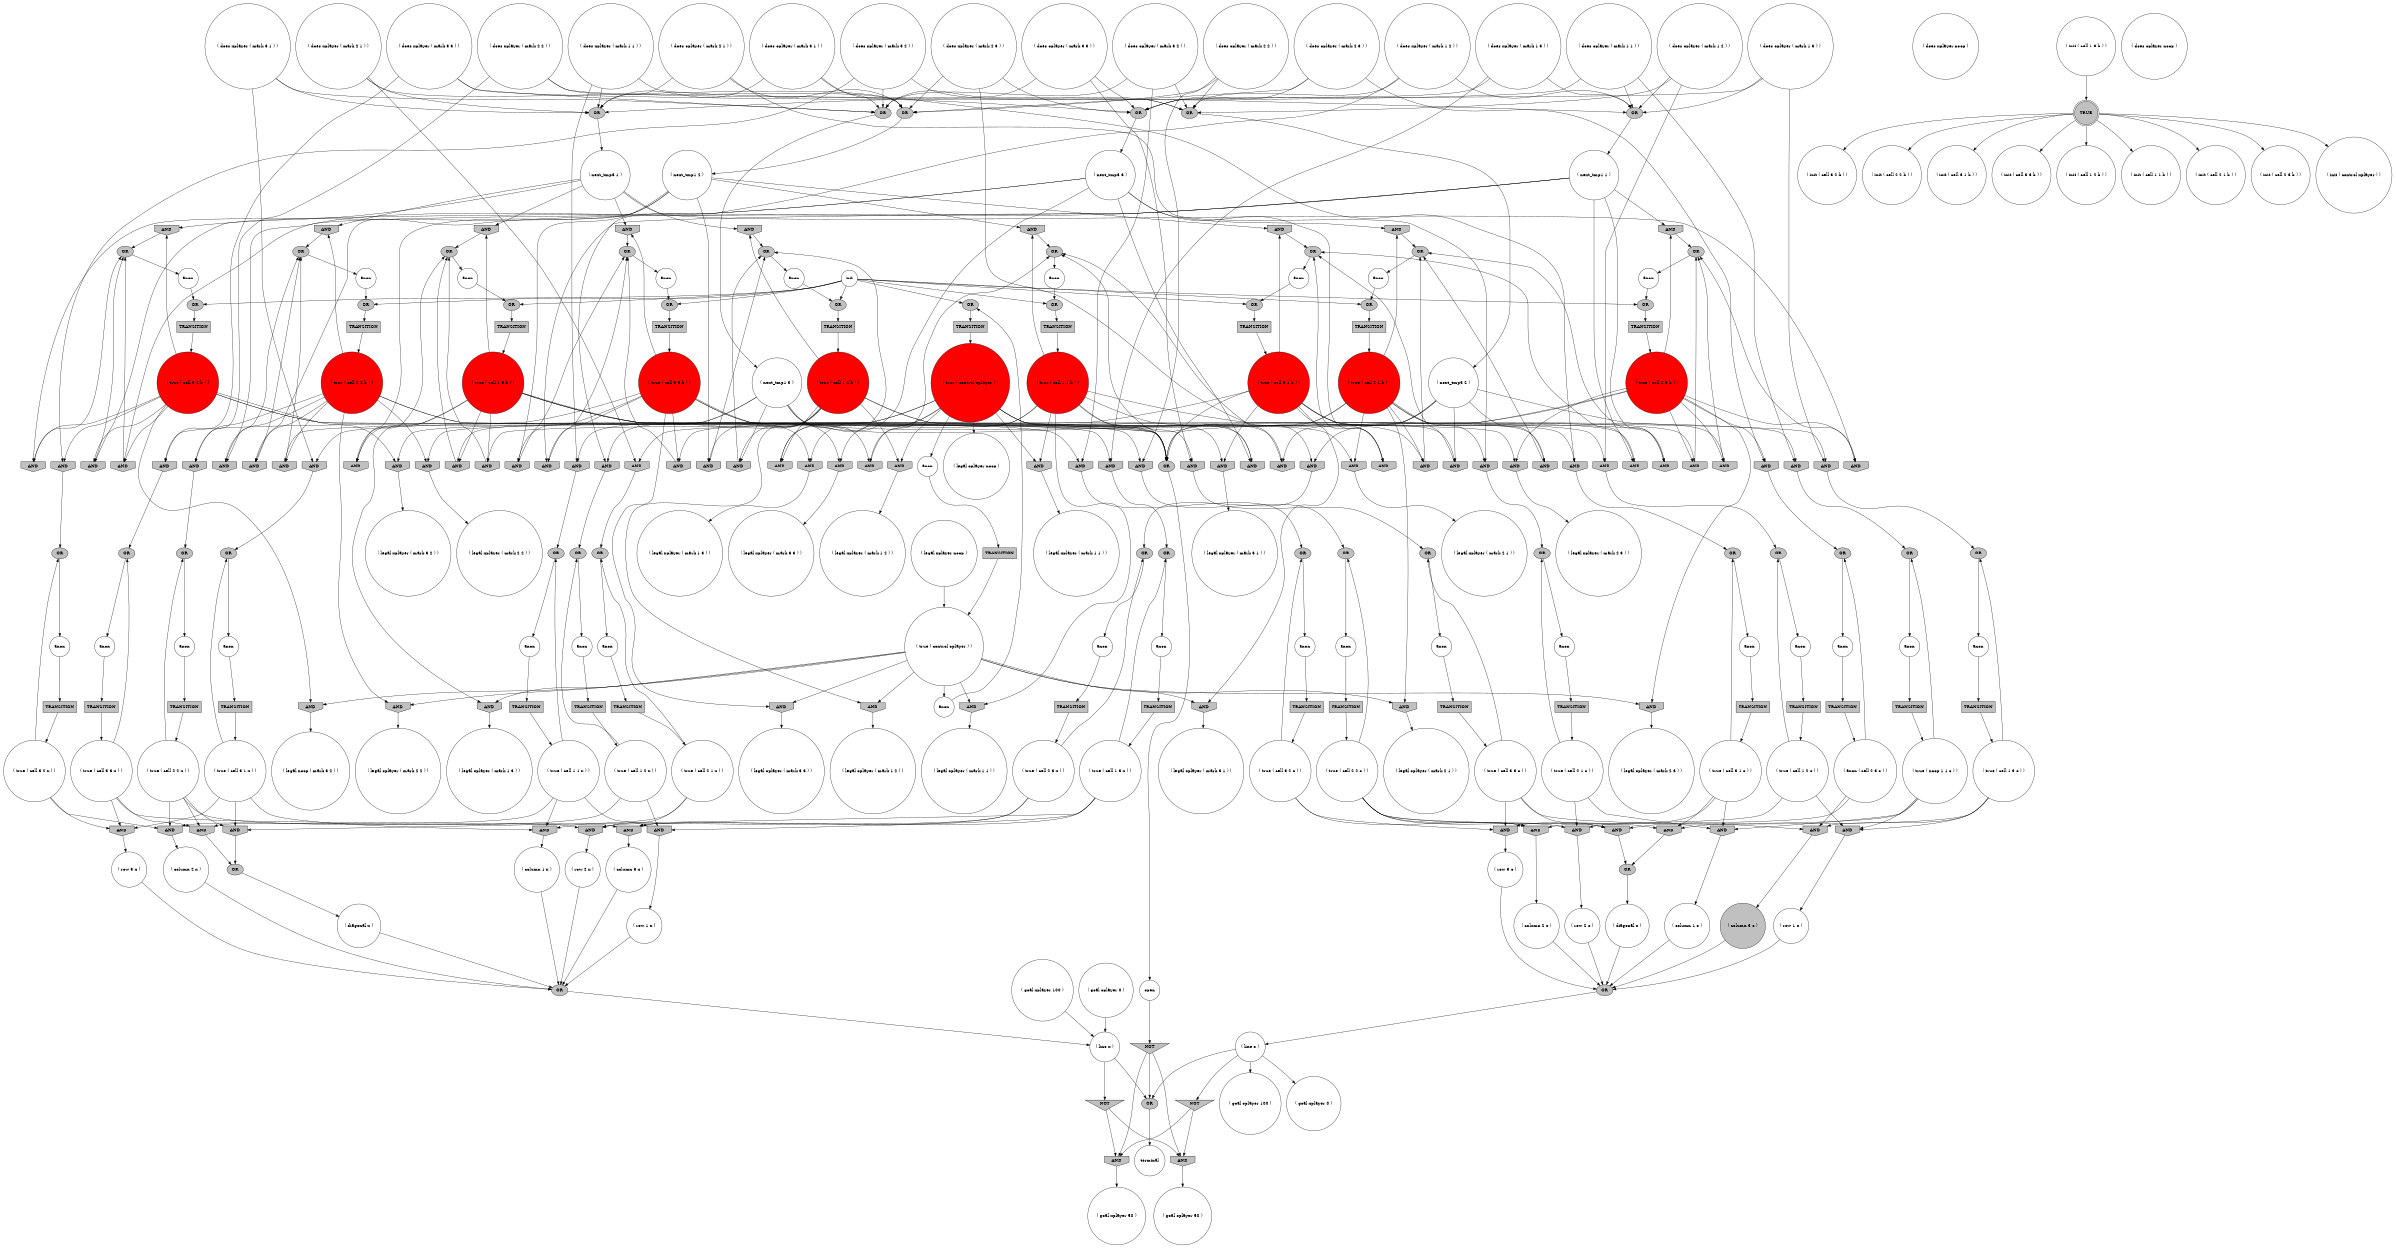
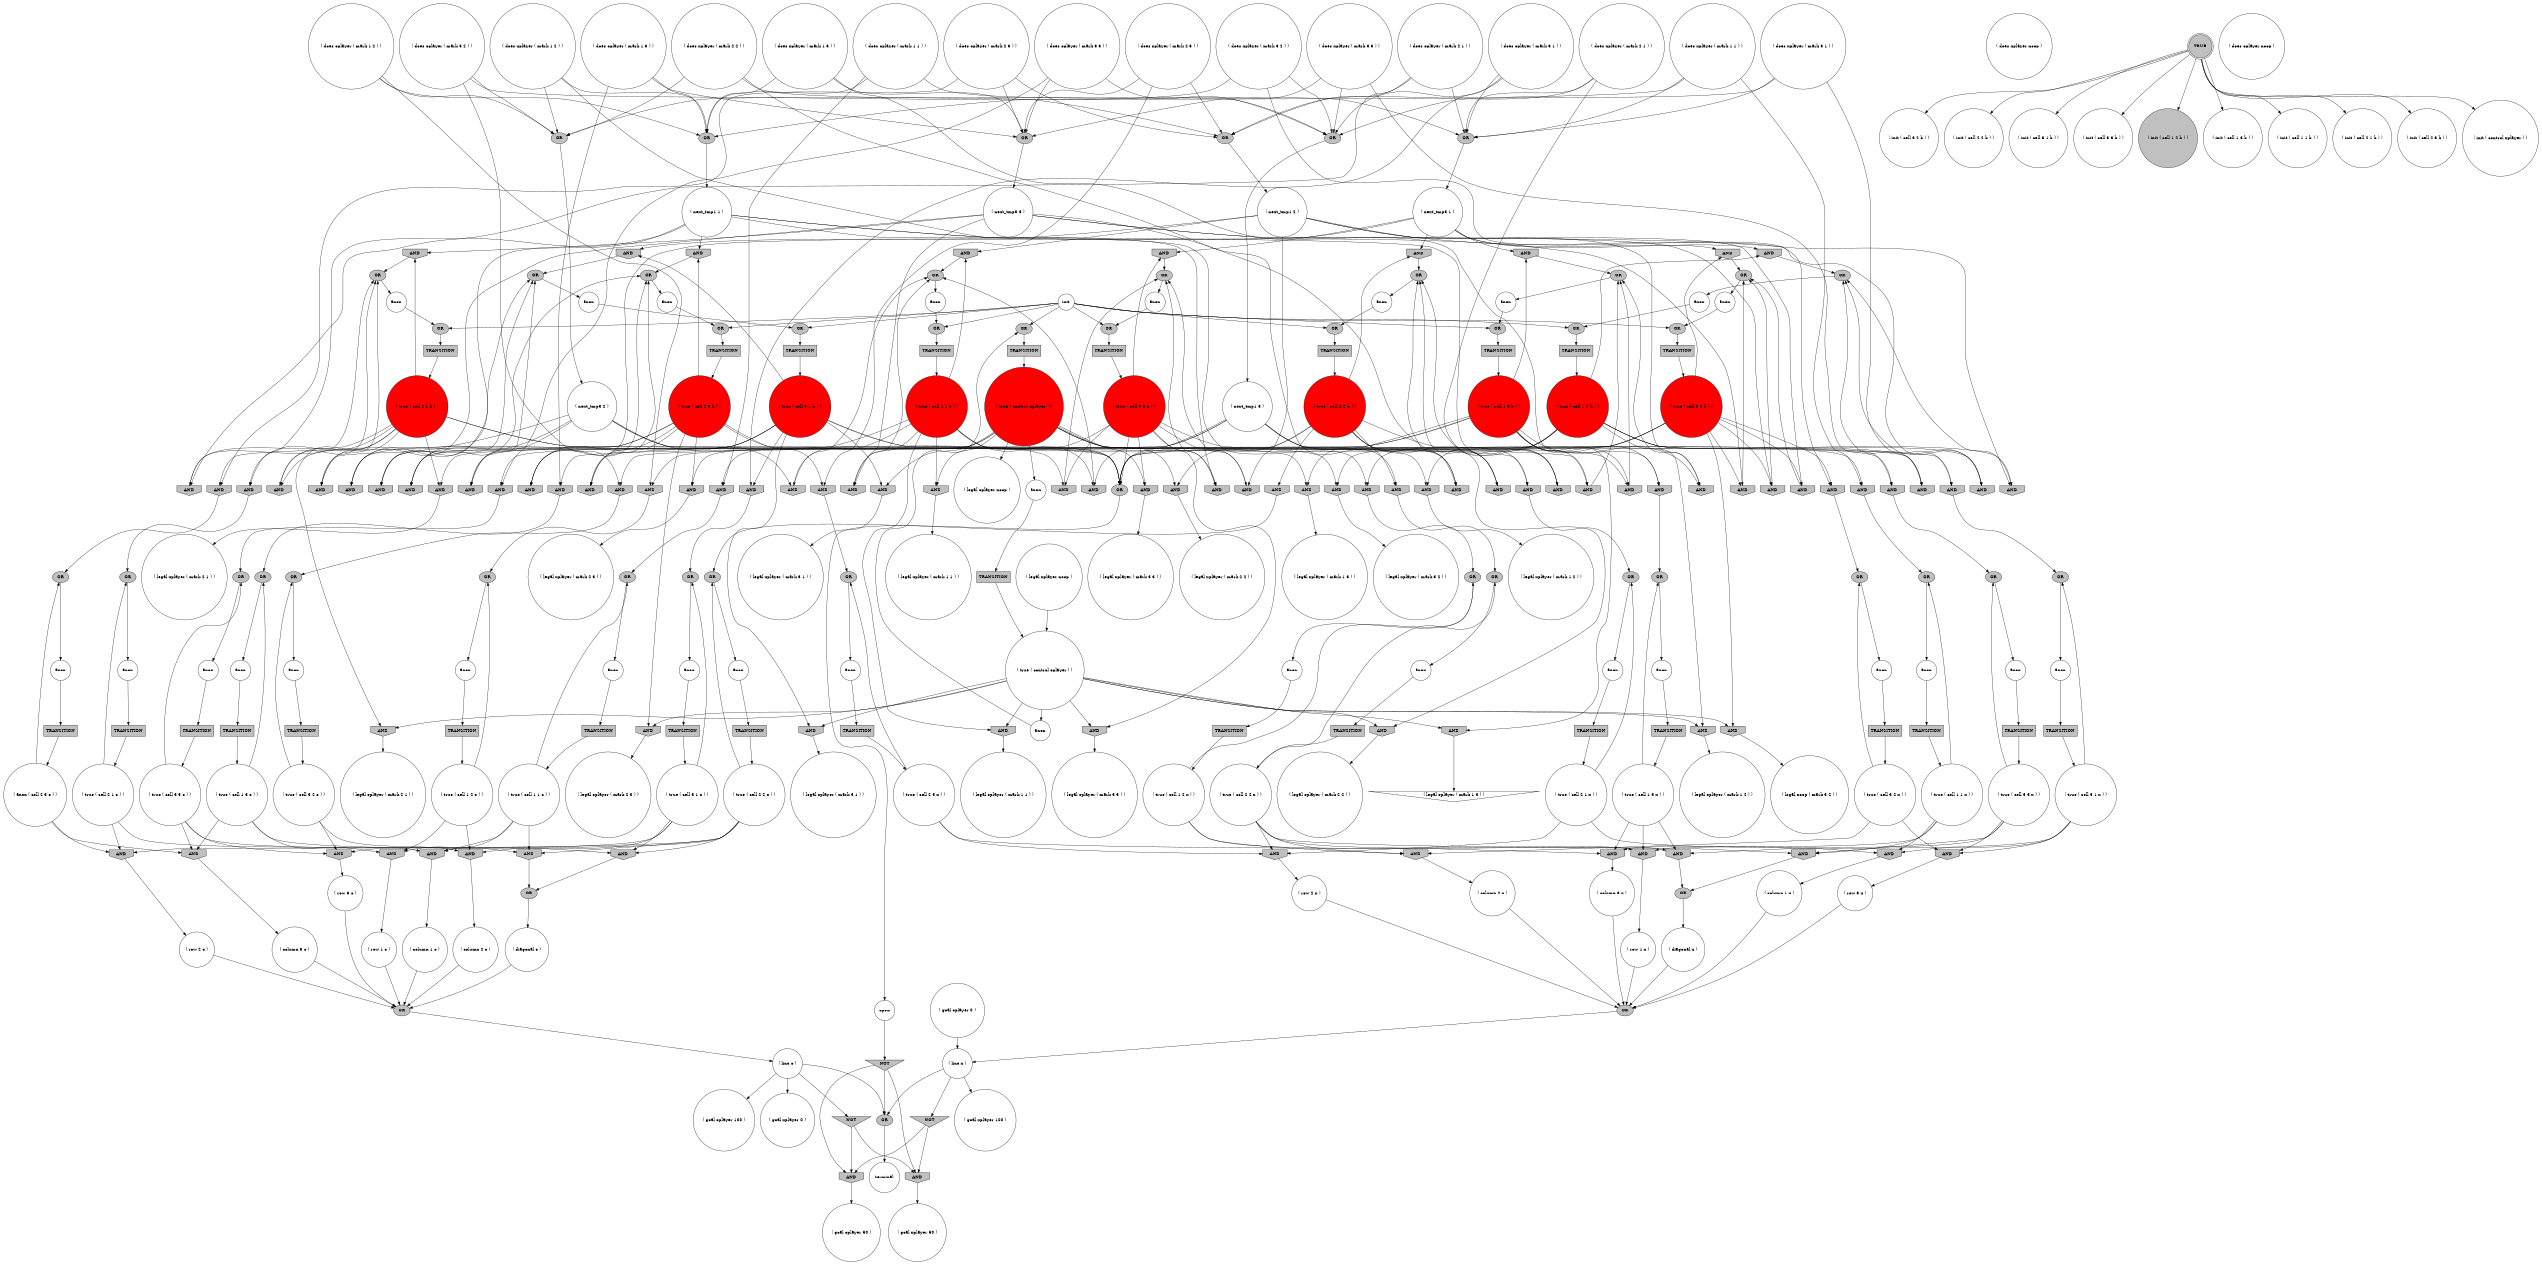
node "( does oplayer ( mark 2 2 ) )": removed
edge "( init ( cell 1 3 b ) )" -> "TRUE": reversed
node "( init ( cell 1 2 b ) )": fillcolor white -> grey
node "( legal oplayer ( mark 1 3 ) )": shape circle -> invtriangle
node "( true ( noop 1 1 o ) )": label "( true ( noop 1 1 o ) )" -> "( true ( cell 1 1 o ) )"
node "( column 3 o )": fillcolor grey -> white
edge "( goal xplayer 100 )" -> "( line x )": reversed
